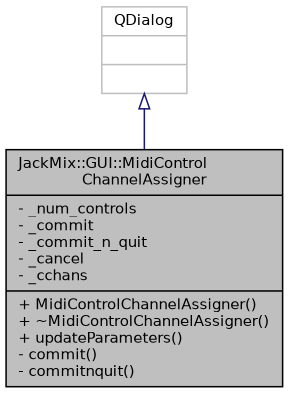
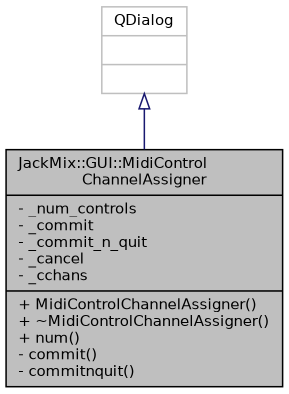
node "JackMix::GUI::MidiControl": text "+ updateParameters()" -> "+ num()"
